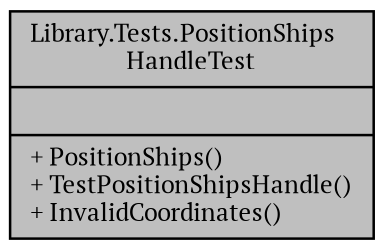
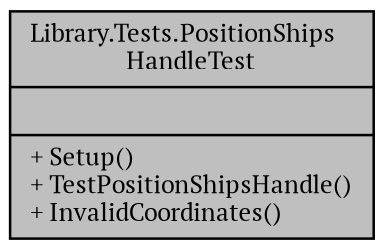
node "Library.Tests.PositionShips": text "+ PositionShips()" -> "+ Setup()"
